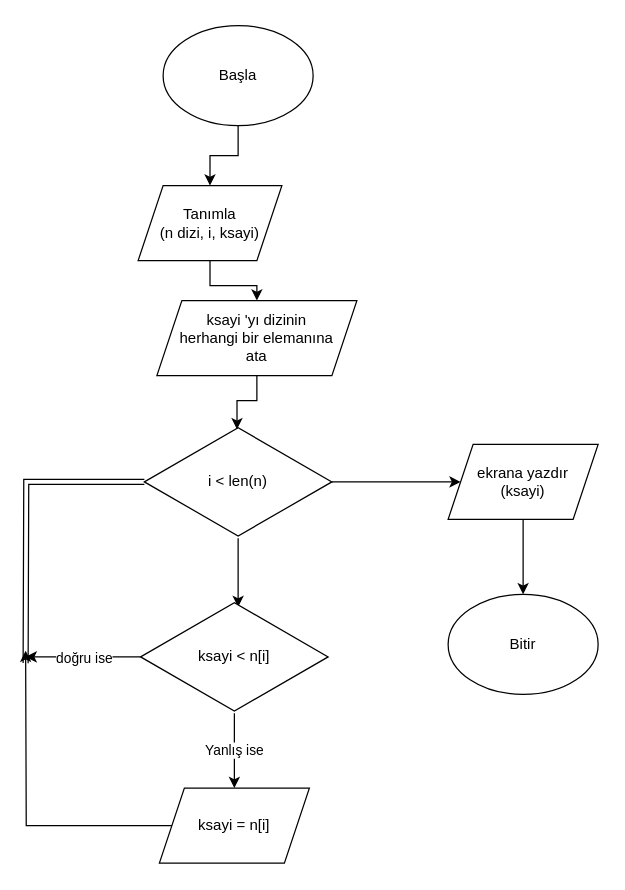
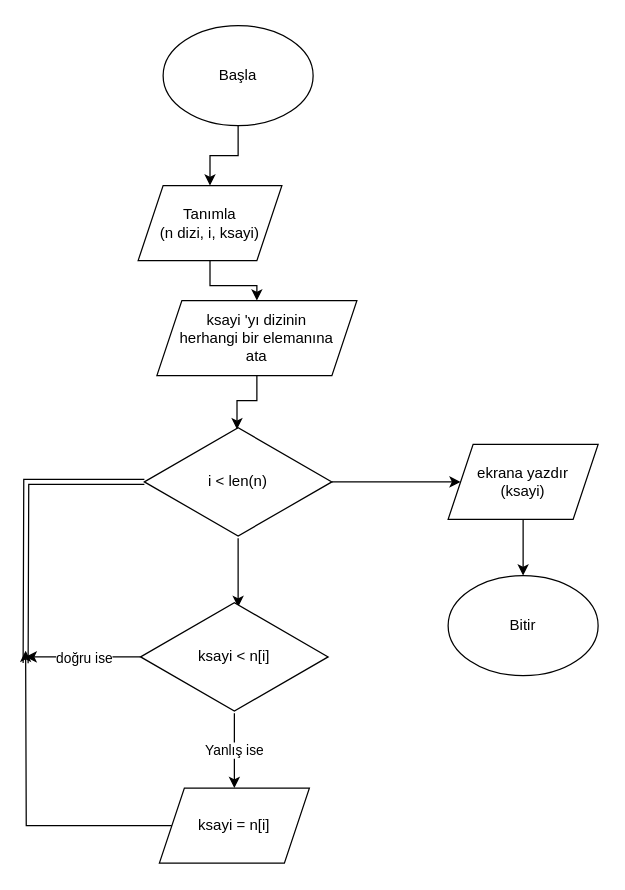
node "Bitir": moved (523, 644) -> (523, 626)
